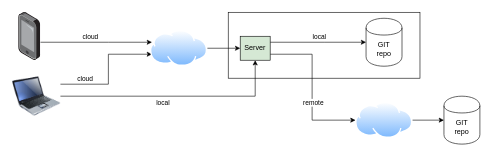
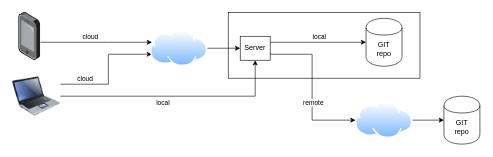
node "Server": fillcolor #d5e8d4 -> #ffffff
